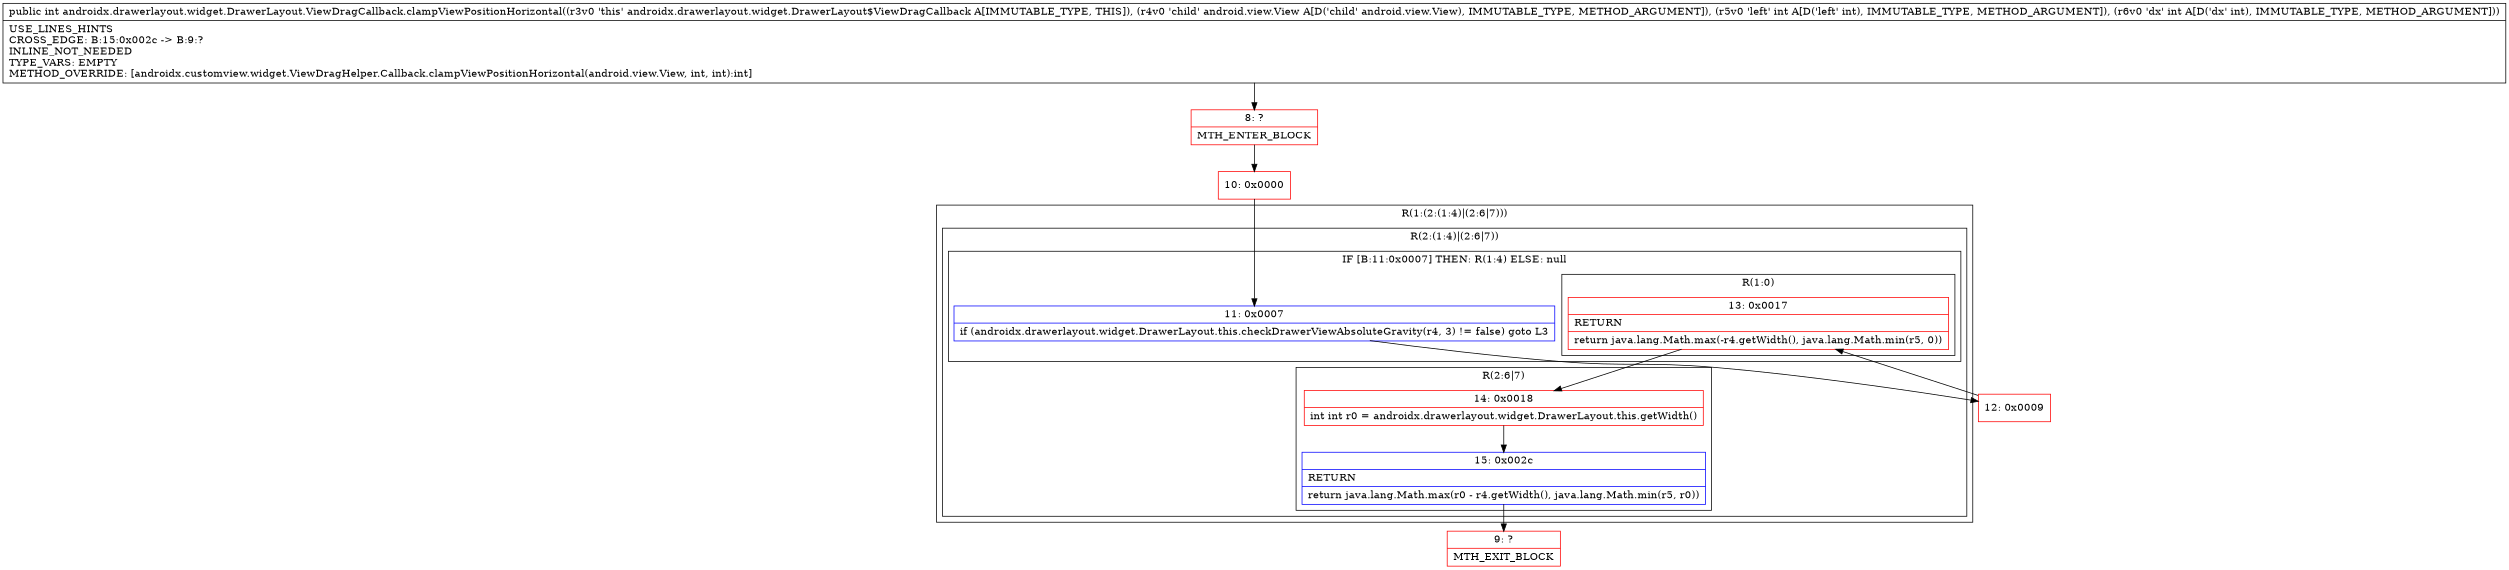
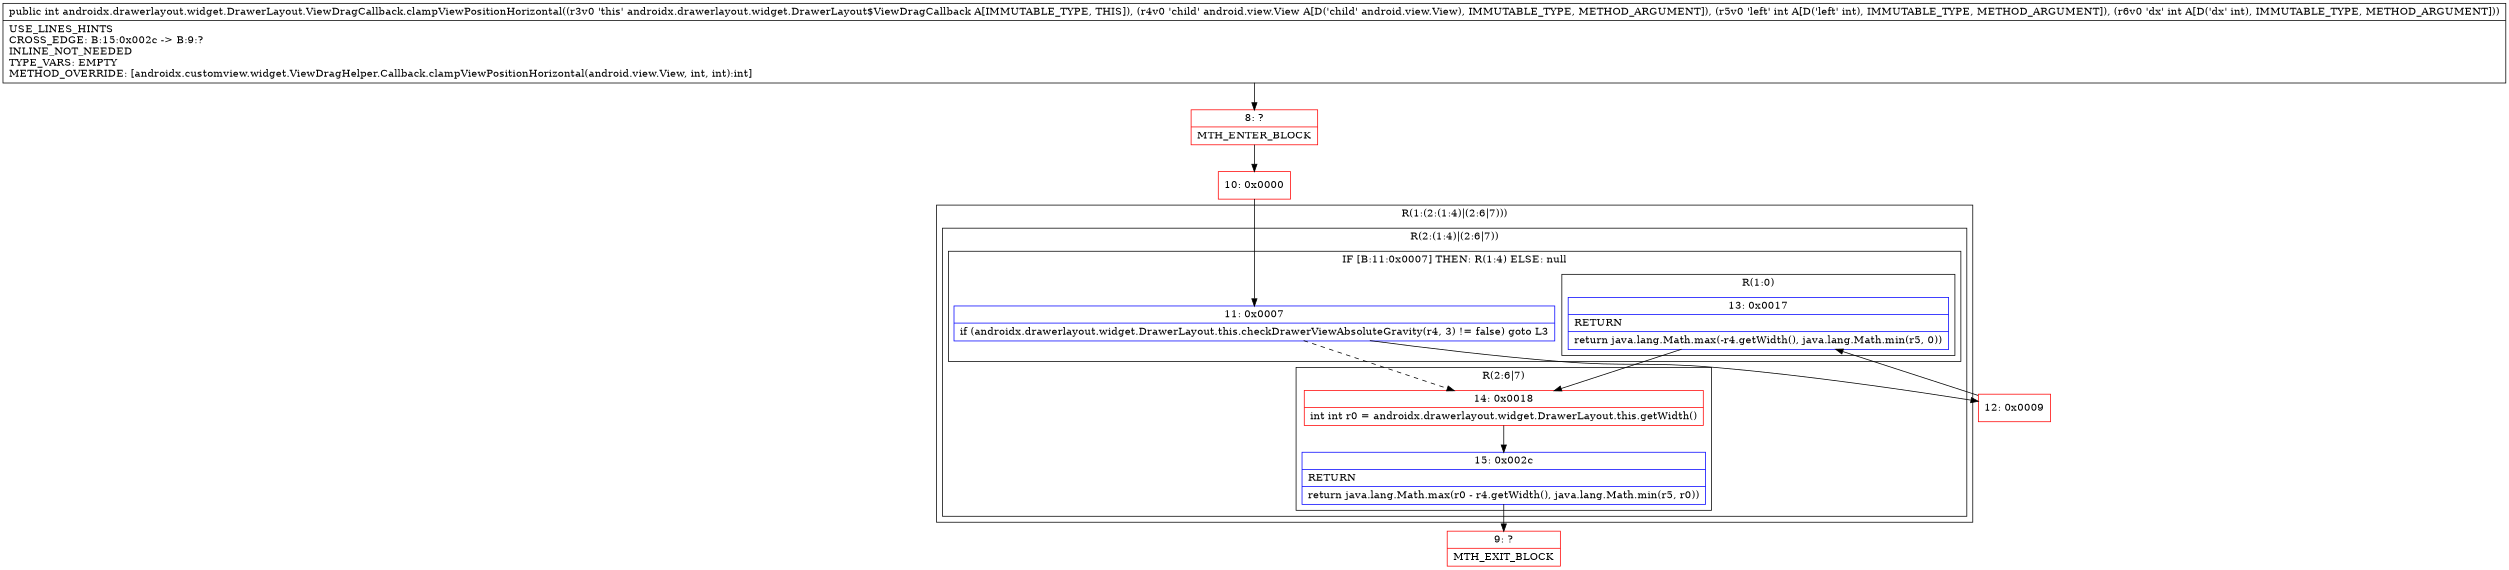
node "13: 0x0017": color red -> blue
edge "11: 0x0007" -> "14: 0x0018": added
